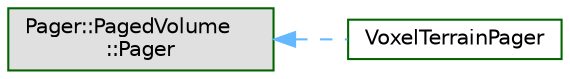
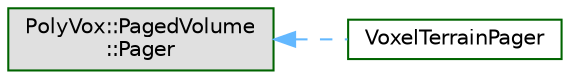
node "Pager::PagedVolume ::Pager": label "Pager::PagedVolume ::Pager" -> "PolyVox::PagedVolume ::Pager"
